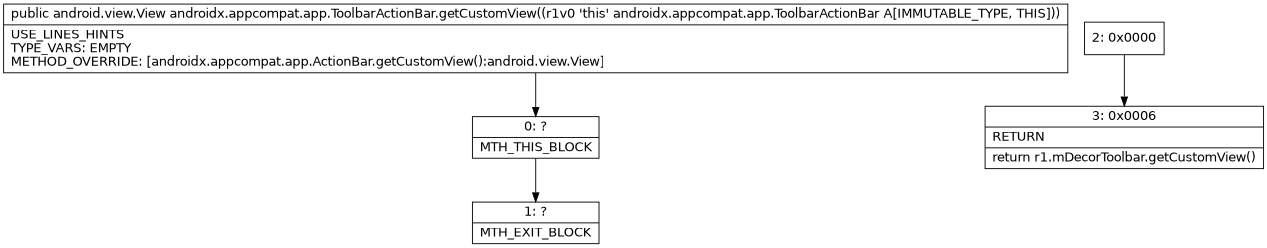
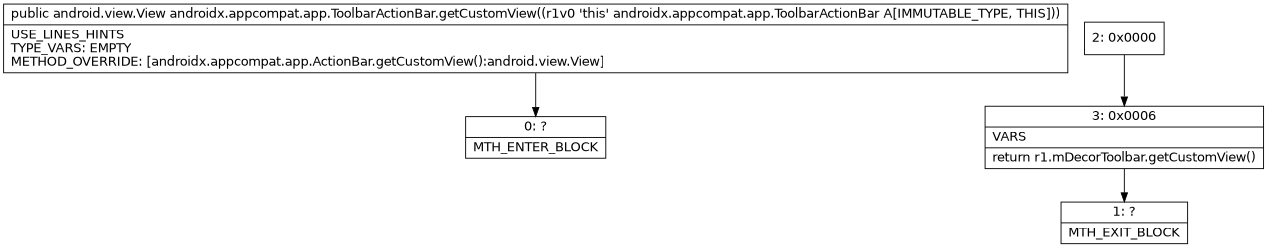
node "3: 0x0006": text "RETURN" -> "VARS"
node "0: ?": text "MTH_THIS_BLOCK" -> "MTH_ENTER_BLOCK"
edge "0: ?" -> "1: ?": now "3: 0x0006" -> "1: ?"
